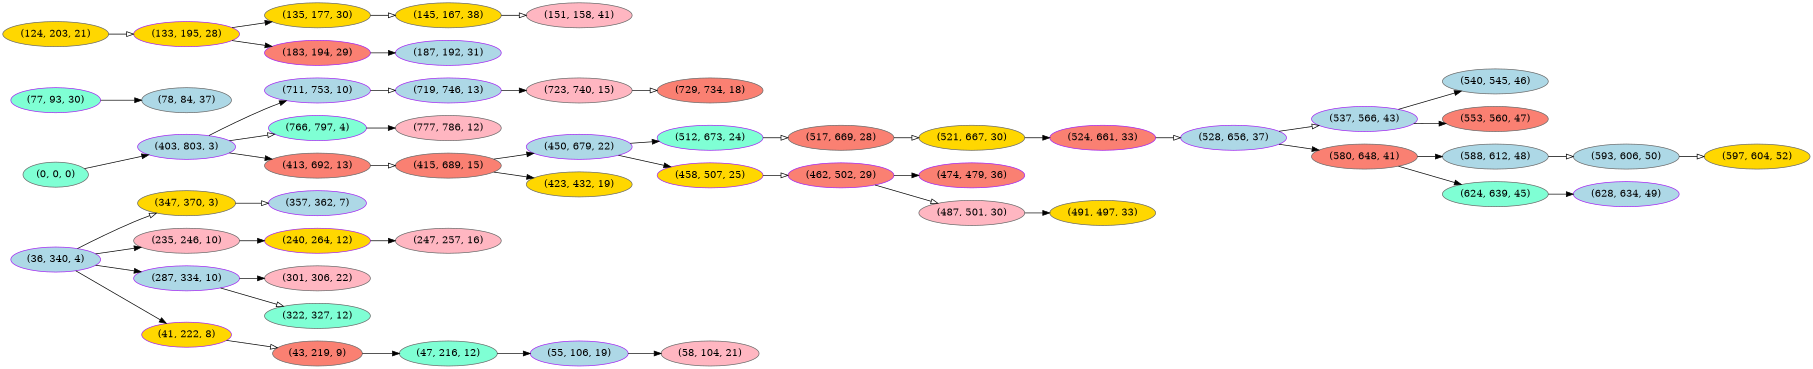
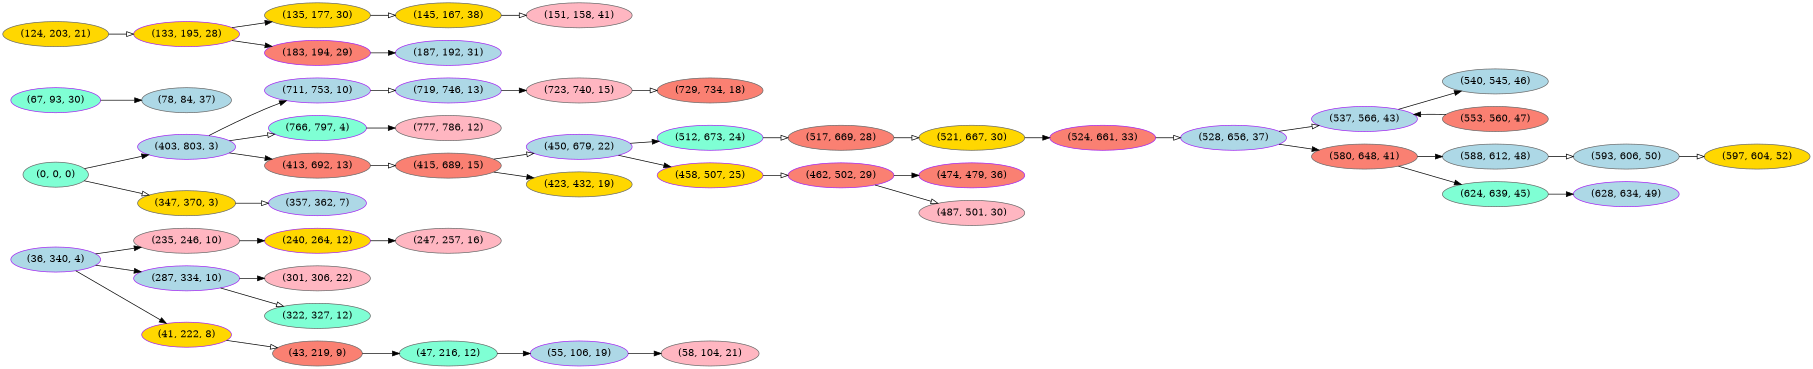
node "(77, 93, 30)": label "(77, 93, 30)" -> "(67, 93, 30)"
edge "(537, 566, 43)" -> "(553, 560, 47)": reversed
edge "(415, 689, 15)" -> "(450, 679, 22)": arrowhead normal -> onormal
node "(491, 497, 33)": removed
edge "(36, 340, 4)" -> "(347, 370, 3)": now "(0, 0, 0)" -> "(347, 370, 3)"
